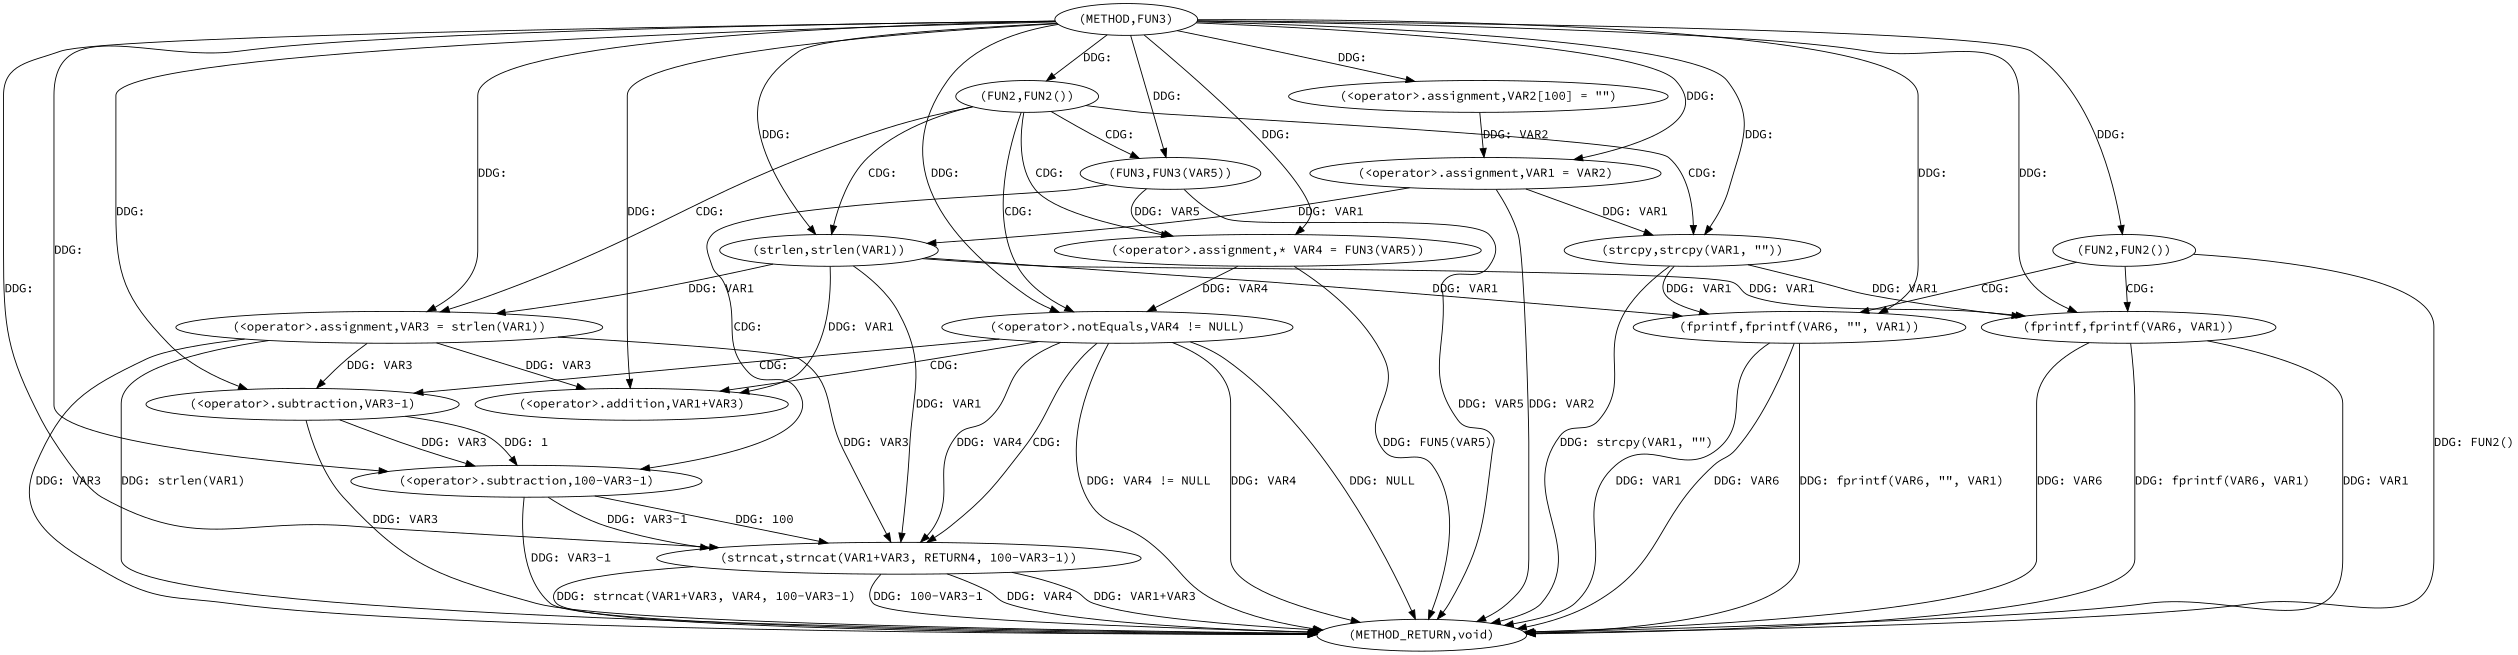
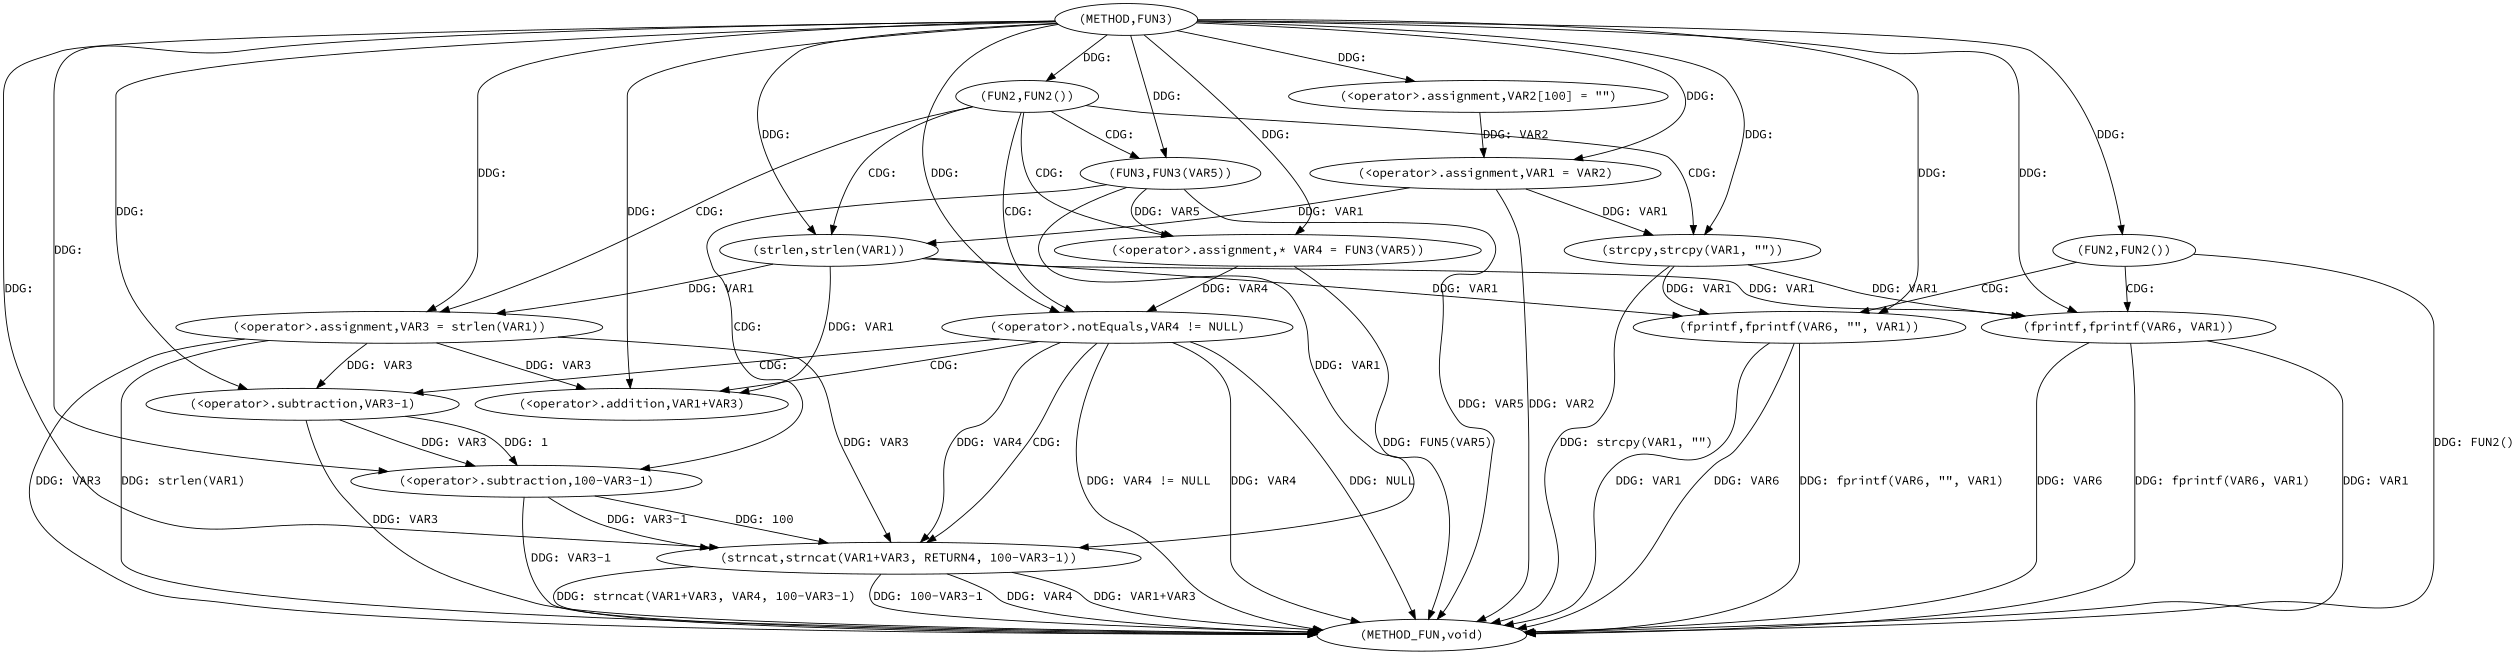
edge "(strlen,strlen(VAR1))" -> "(strncat,strncat(VAR1+VAR3, RETURN4, 100-VAR3-1))": now "(FUN3,FUN3(VAR5))" -> "(strncat,strncat(VAR1+VAR3, RETURN4, 100-VAR3-1))"
node "(METHOD_RETURN,void)": label "(METHOD_RETURN,void)" -> "(METHOD_FUN,void)"
